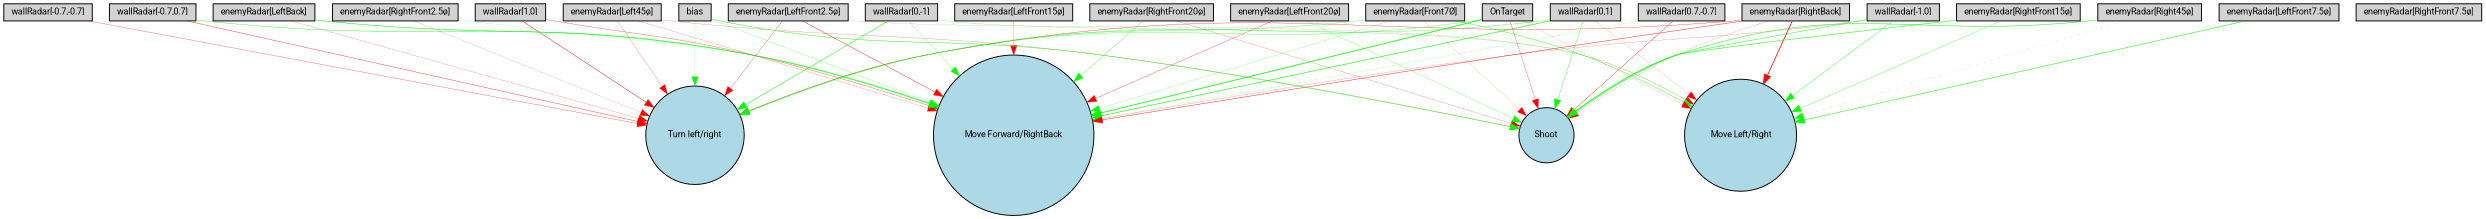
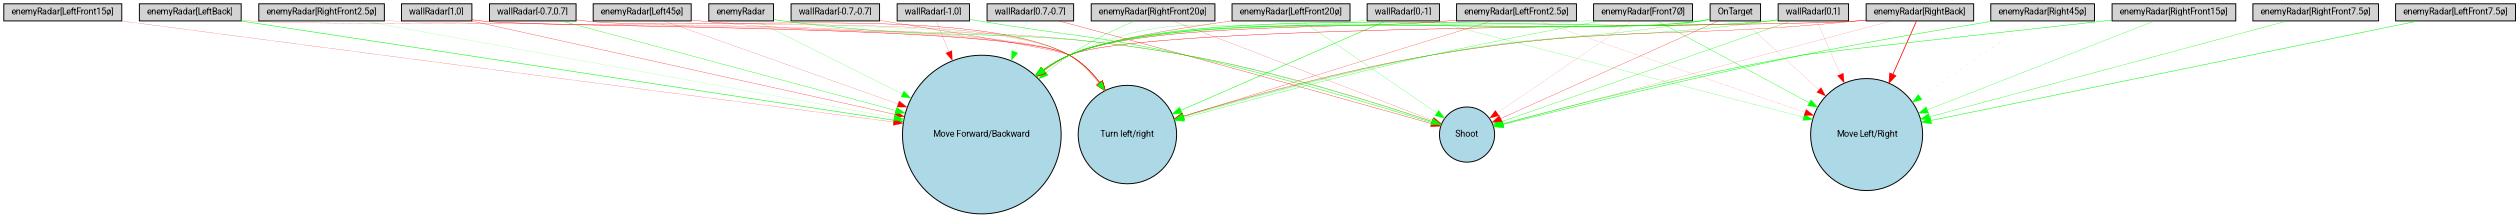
node "bias": label "bias" -> "enemyRadar"
edge "wallRadar[-1,0]" -> "Move Left/Right": now "enemyRadar[RightFront7.5ø]" -> "Move Left/Right"
node "Move Forward/RightBack": label "Move Forward/RightBack" -> "Move Forward/Backward"
